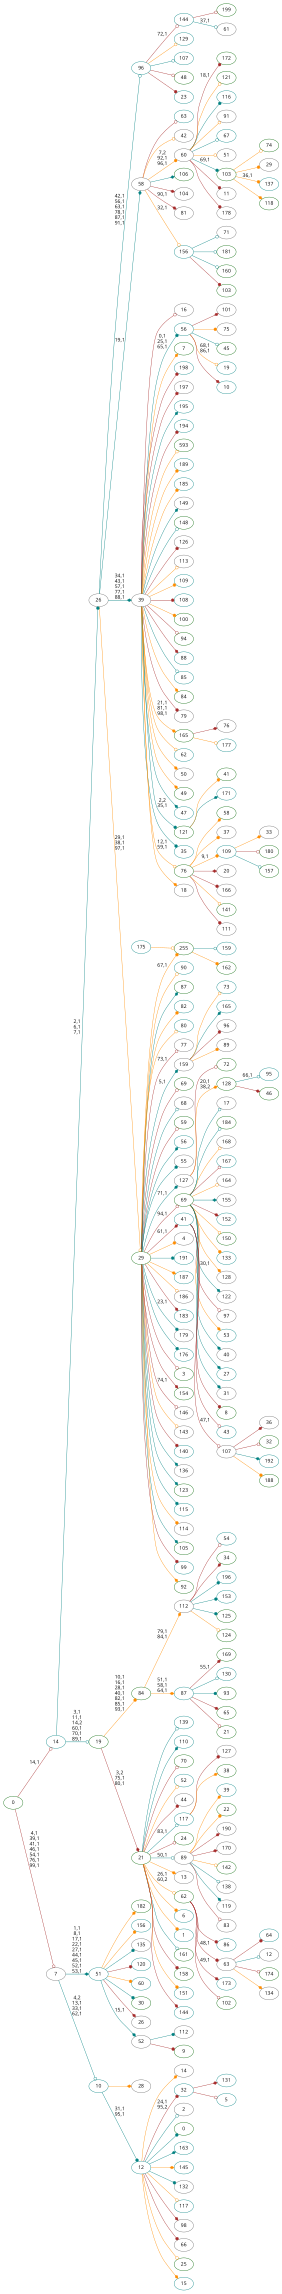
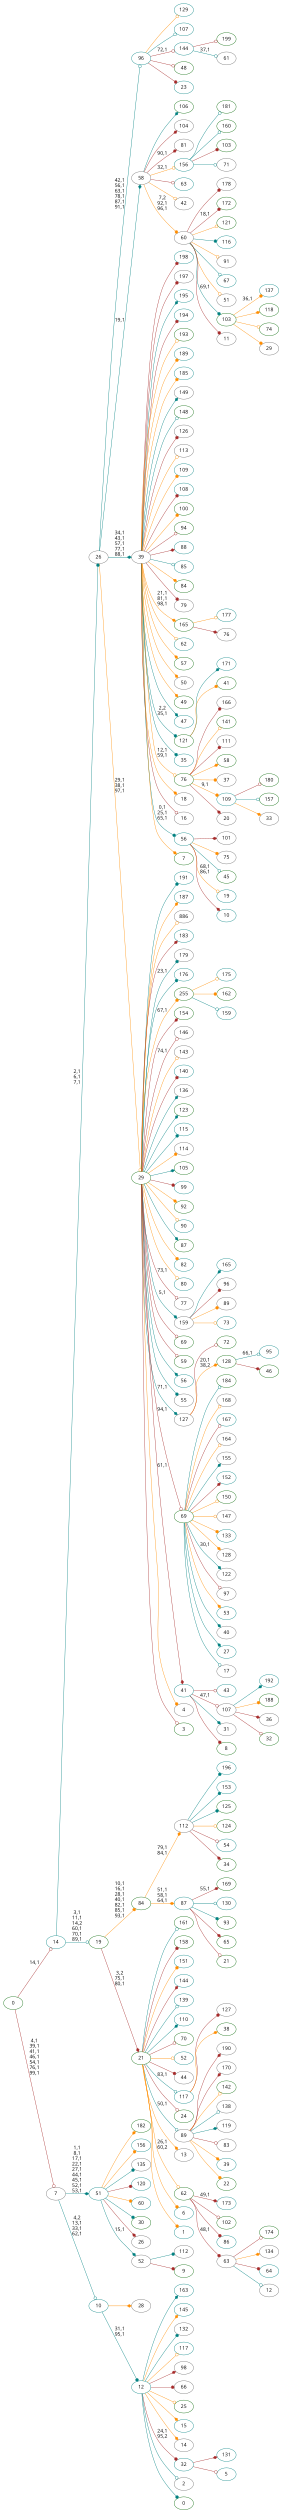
node "593": label "593" -> "193"
node "57": added
edge "175" -> "255": reversed
node "68": removed
node "186": label "186" -> "886"
node "147": added
